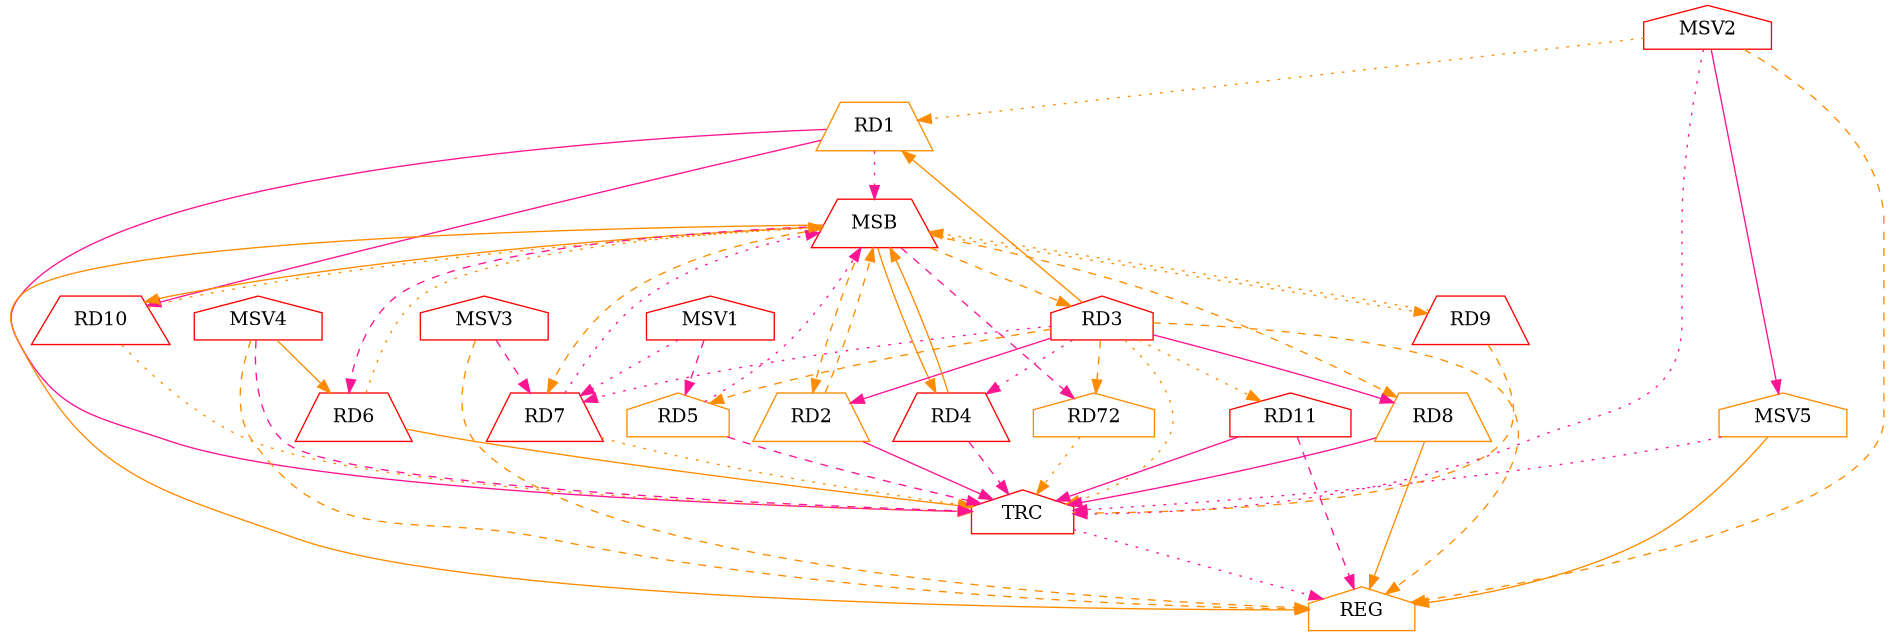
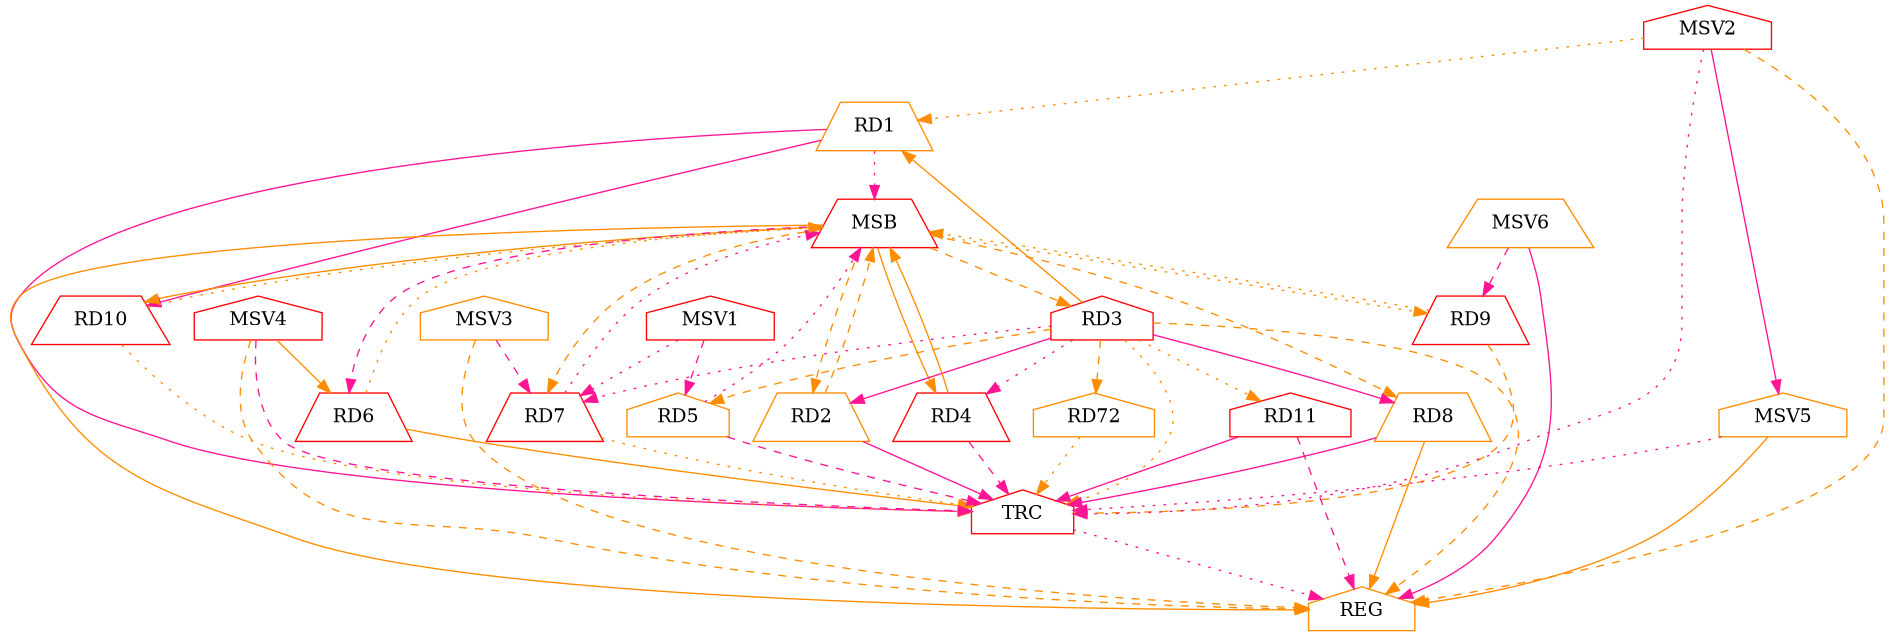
node "MSV6": added
edge "MSB" -> "RD72": removed
node "MSV3": color red -> darkorange
